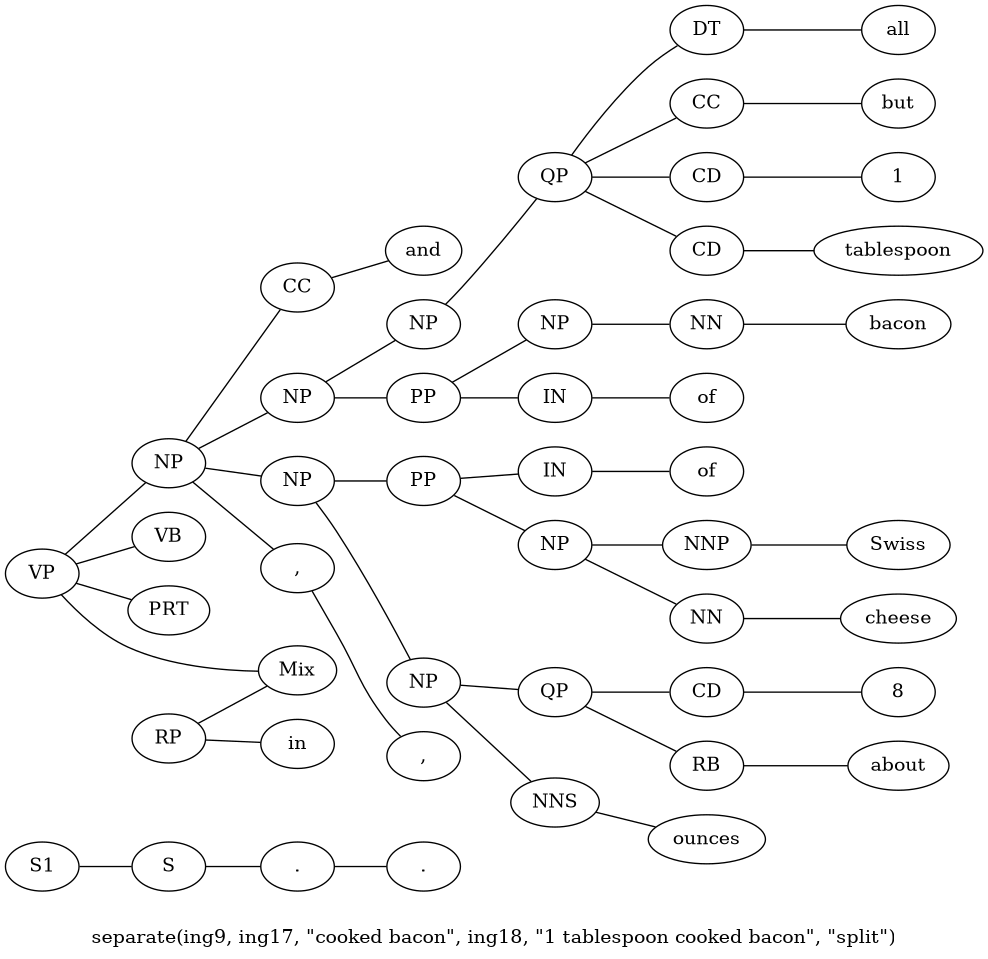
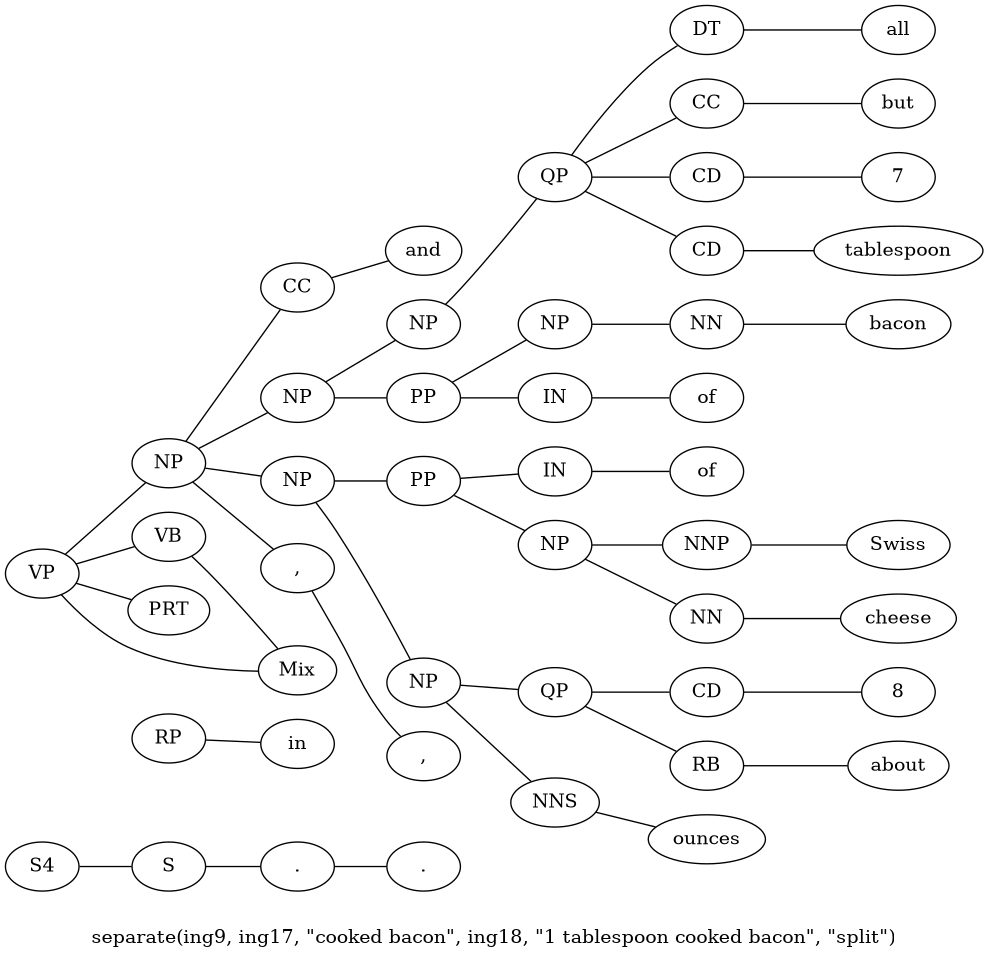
node "1": label "1" -> "7"
edge "Mix" -- "RP": now "Mix" -- "VB"
node "S1": label "S1" -> "S4"
